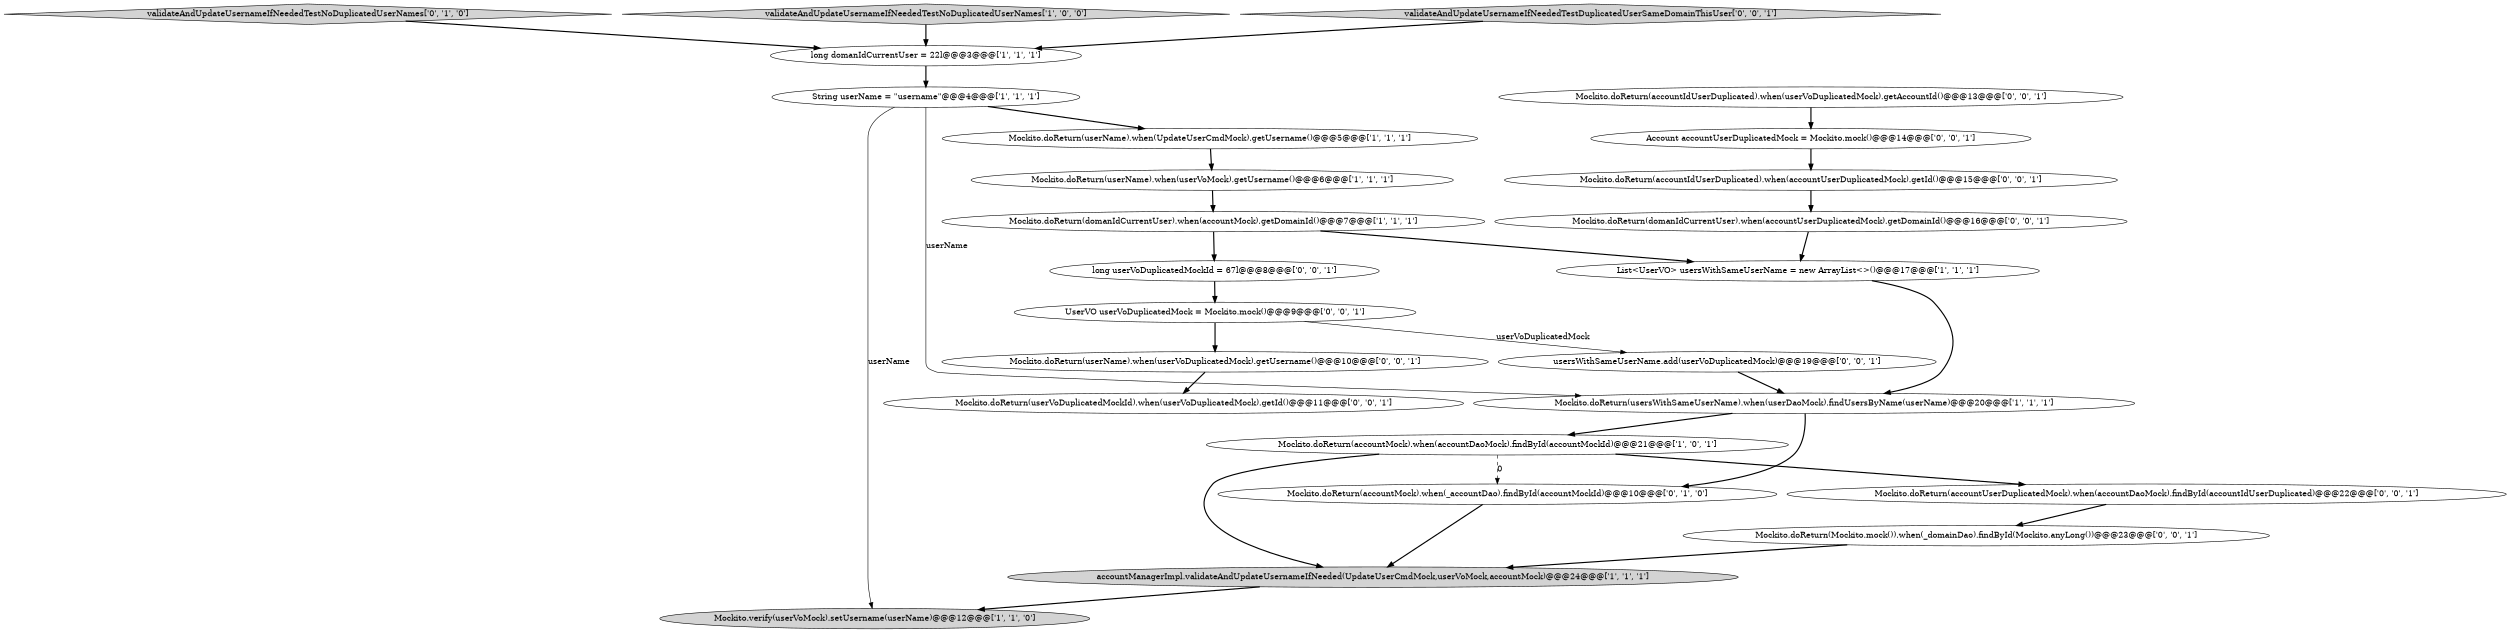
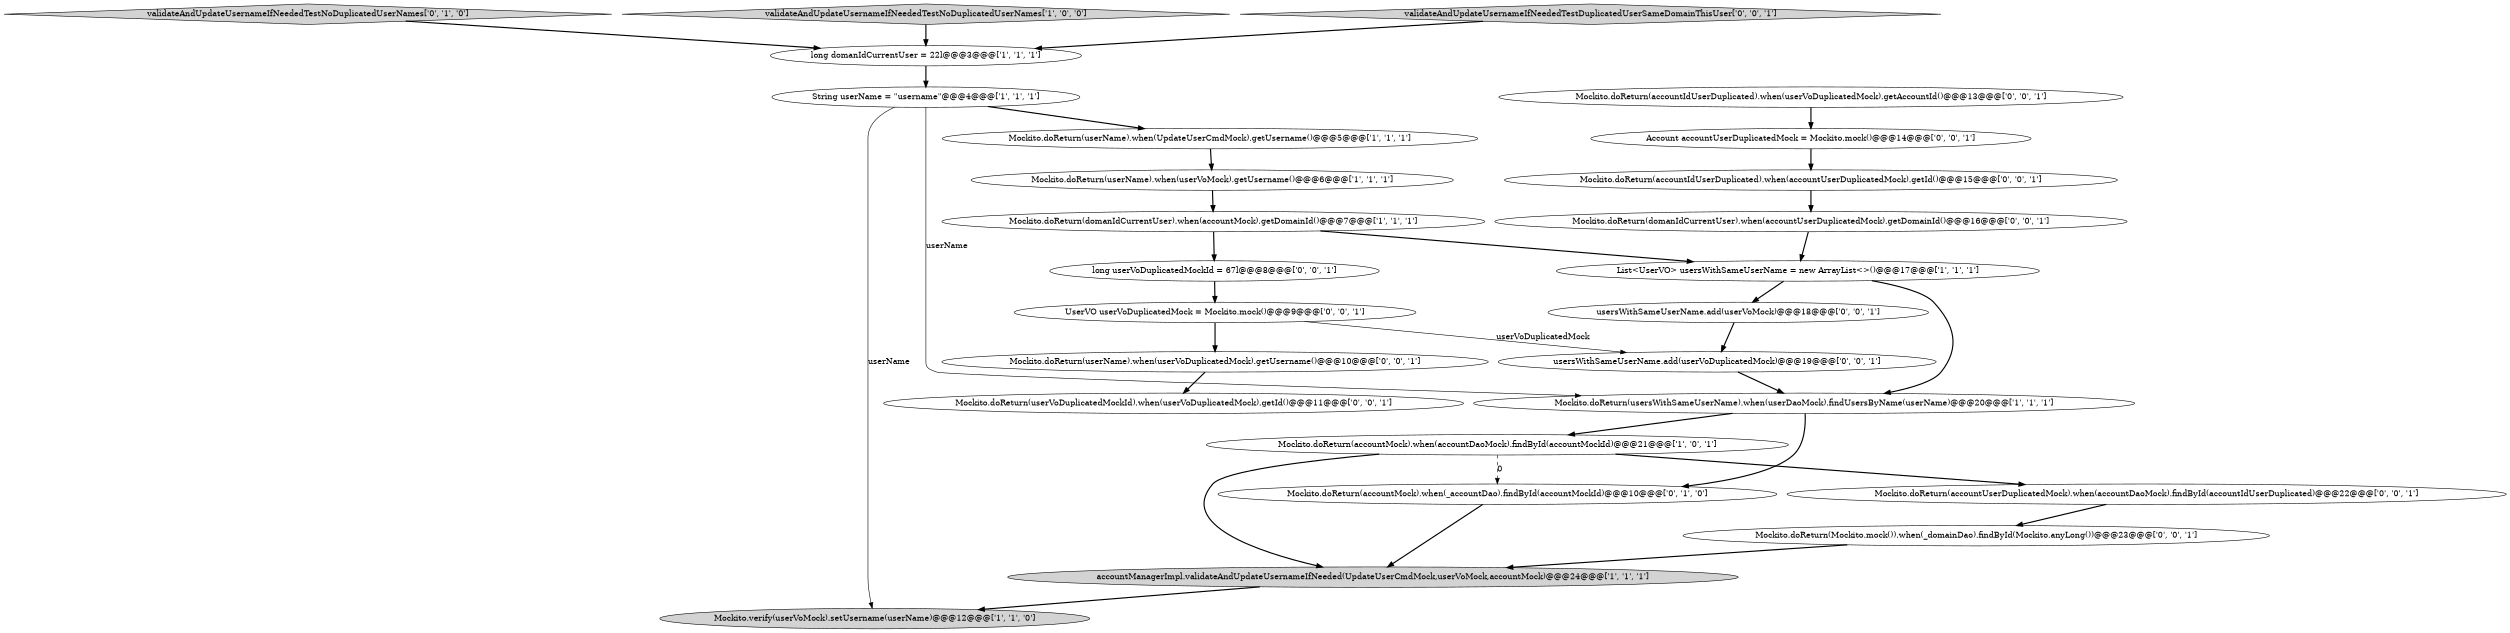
node "usersWithSameUserName.add(userVoMock)@@@18@@@['0', '0', '1']": added
